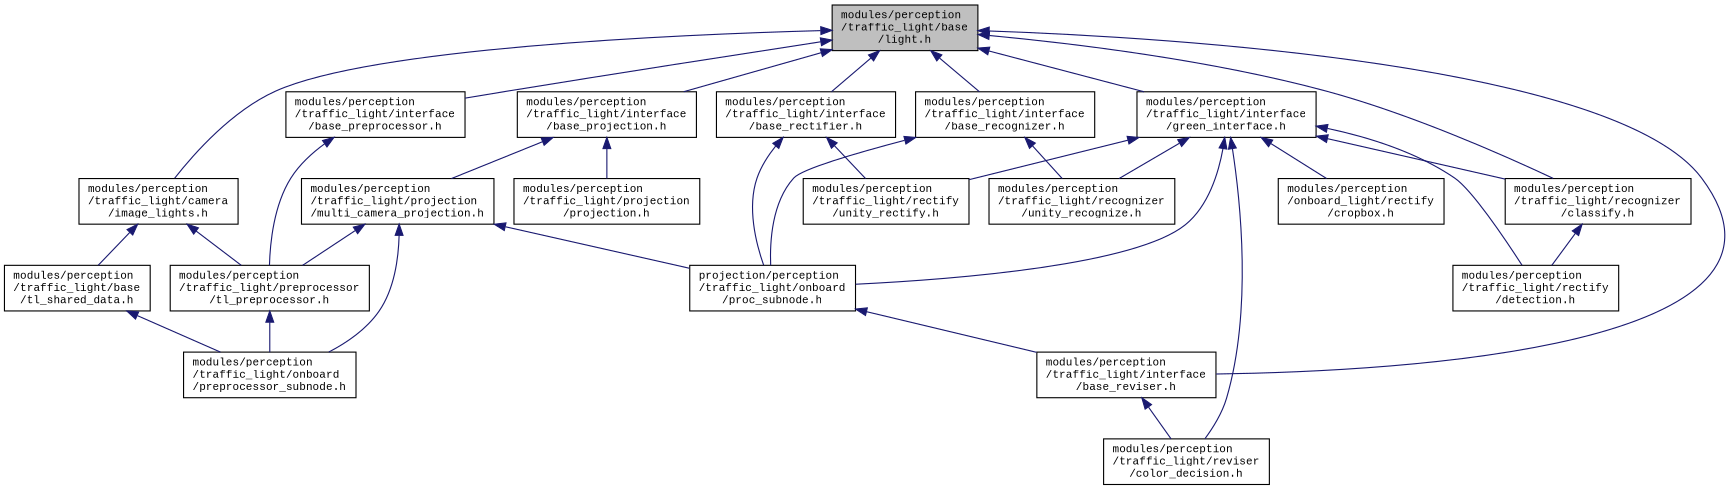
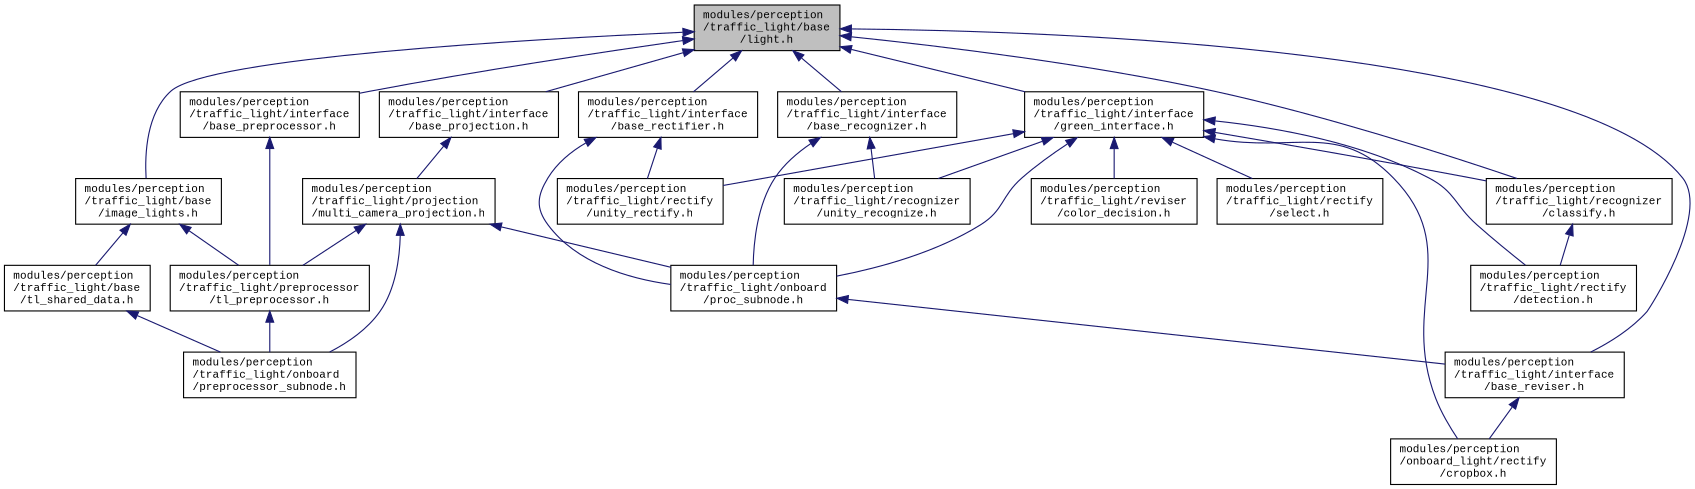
node "modules/perception /traffic_light/camera /image_lights.h": label "modules/perception /traffic_light/camera /image_lights.h" -> "modules/perception /traffic_light/base /image_lights.h"
node "modules/perception /traffic_light/projection /projection.h": removed
node "modules/perception /traffic_light/rectify /select.h": added
node "projection/perception /traffic_light/onboard /proc_subnode.h": label "projection/perception /traffic_light/onboard /proc_subnode.h" -> "modules/perception /traffic_light/onboard /proc_subnode.h"
edge "modules/perception /traffic_light/reviser /color_decision.h" -> "modules/perception /traffic_light/interface /base_reviser.h": now "modules/perception /onboard_light/rectify /cropbox.h" -> "modules/perception /traffic_light/interface /base_reviser.h"
